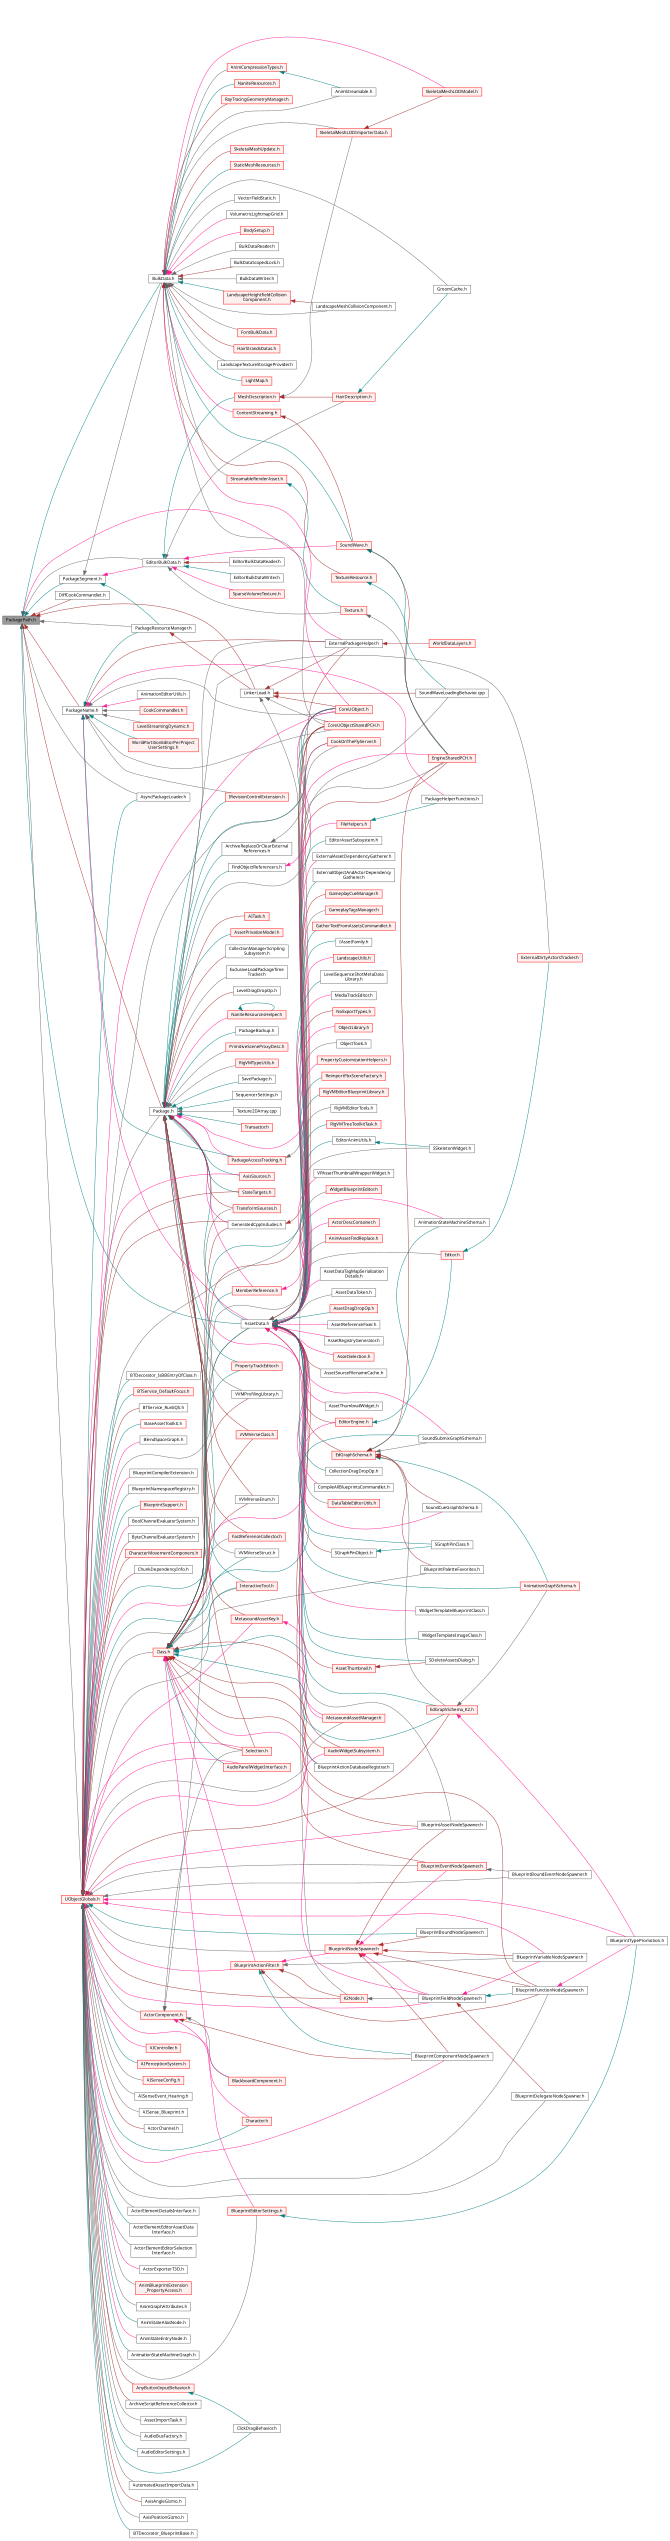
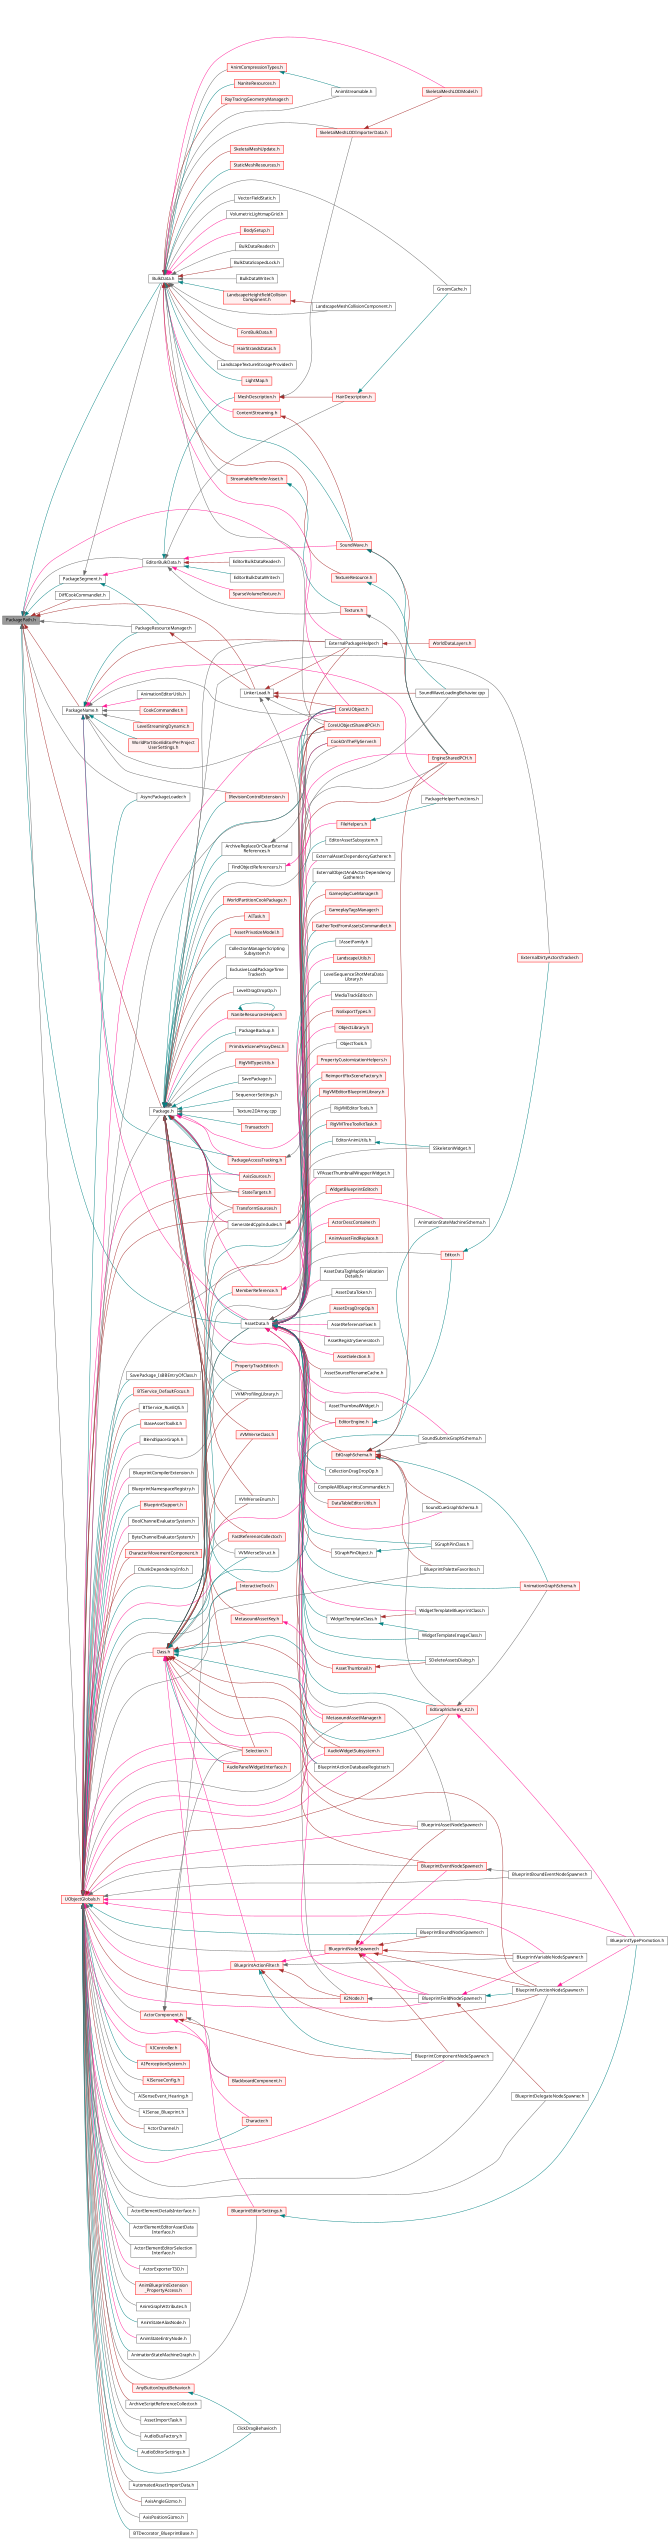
node "WorldPartitionCookPackage.h": added
node "BTDecorator_IsBBEntryOfClass.h": label "BTDecorator_IsBBEntryOfClass.h" -> "SavePackage_IsBBEntryOfClass.h"
node "WidgetTemplateClass.h": added
edge "MetasoundAssetKey.h" -> "UObjectGlobals.h": now "BlueprintActionDatabaseRegistrar.h" -> "UObjectGlobals.h"
